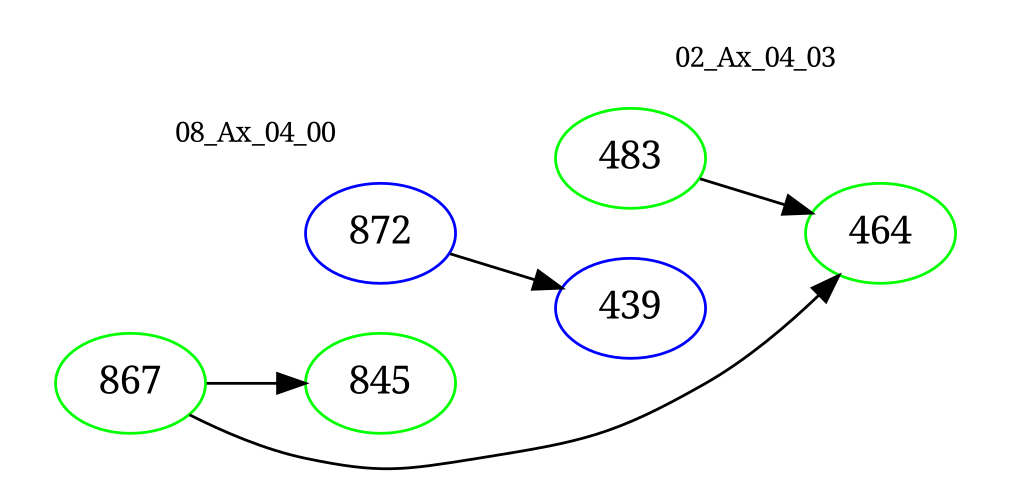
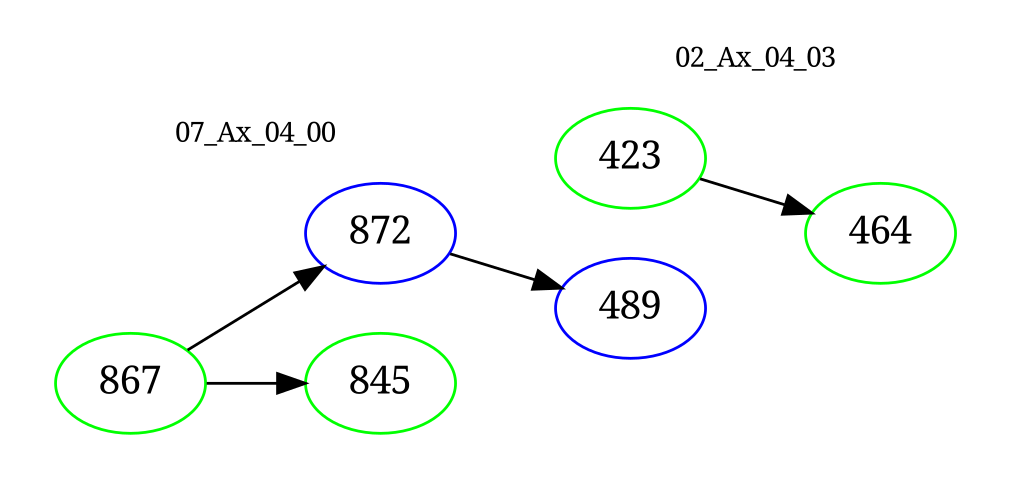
cluster "08_Ax_04_00": label "08_Ax_04_00" -> "07_Ax_04_00"
node "483": label "483" -> "423"
node "439": label "439" -> "489"
edge "867" -> "464": now "867" -> "872"
